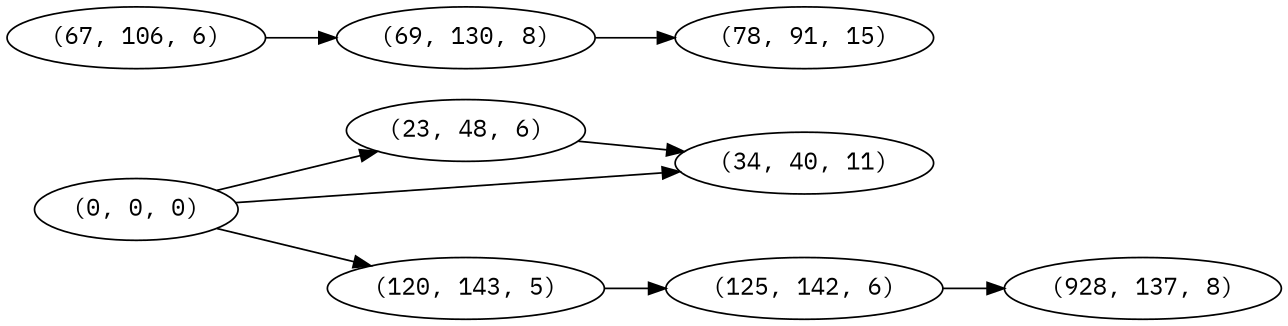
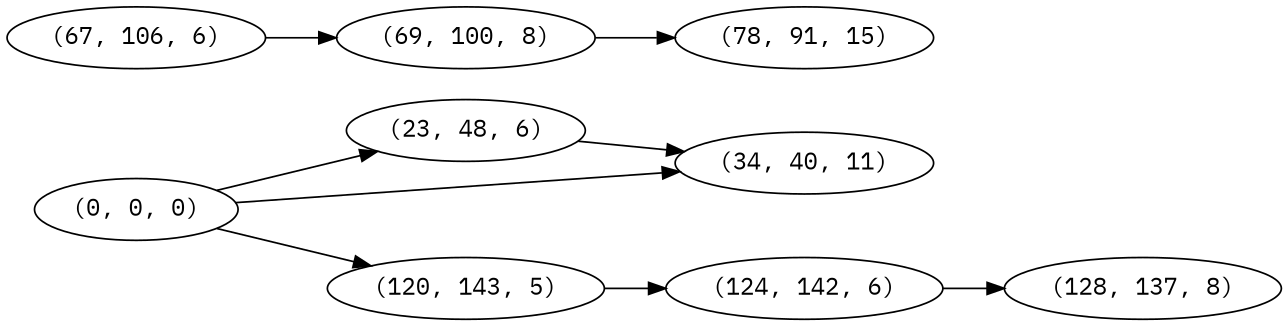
node "(69, 130, 8)": label "(69, 130, 8)" -> "(69, 100, 8)"
node "(125, 142, 6)": label "(125, 142, 6)" -> "(124, 142, 6)"
node "(928, 137, 8)": label "(928, 137, 8)" -> "(128, 137, 8)"
